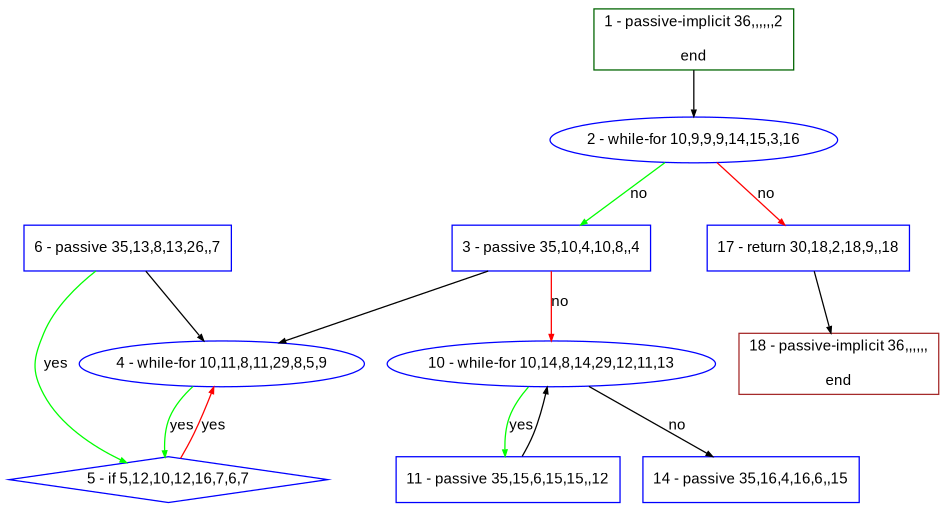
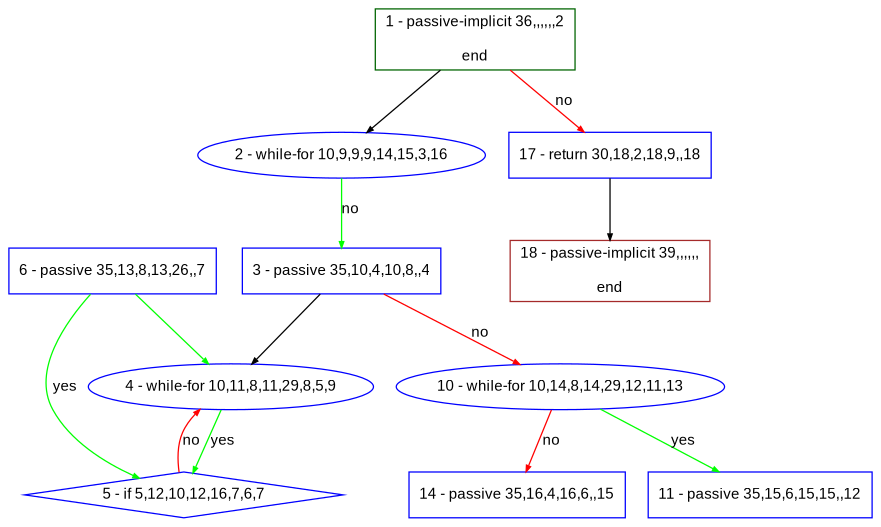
edge "2 - while-for 10,9,9,9,14,15,3,16" -> "17 - return 30,18,2,18,9,,18": now "1 - passive-implicit 36,,,,,,2 end" -> "17 - return 30,18,2,18,9,,18"
edge "6 - passive 35,13,8,13,26,,7" -> "4 - while-for 10,11,8,11,29,8,5,9": color #000000 -> #00ff00
node "18 - passive-implicit 36,,,,,, end": label "18 - passive-implicit 36,,,,,, end" -> "18 - passive-implicit 39,,,,,, end"
edge "10 - while-for 10,14,8,14,29,12,11,13" -> "14 - passive 35,16,4,16,6,,15": color #000000 -> #ff0000
edge "5 - if 5,12,10,12,16,7,6,7" -> "4 - while-for 10,11,8,11,29,8,5,9": label "yes" -> "no"
edge "11 - passive 35,15,6,15,15,,12" -> "10 - while-for 10,14,8,14,29,12,11,13": removed
